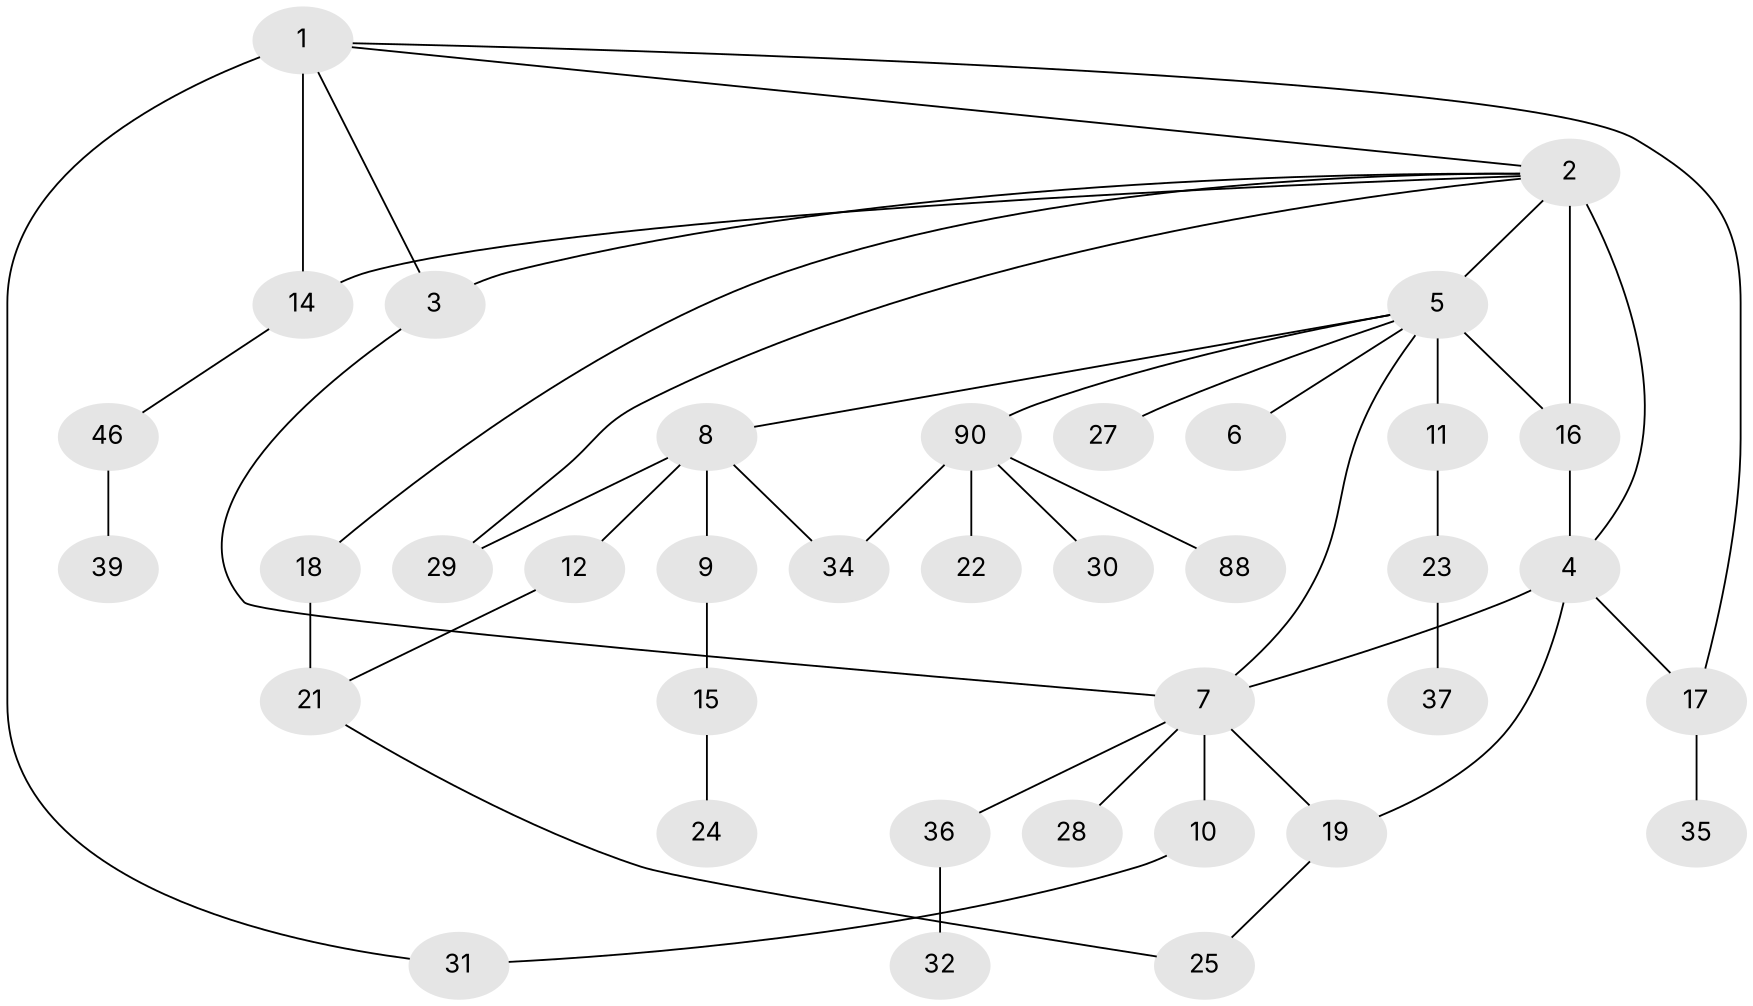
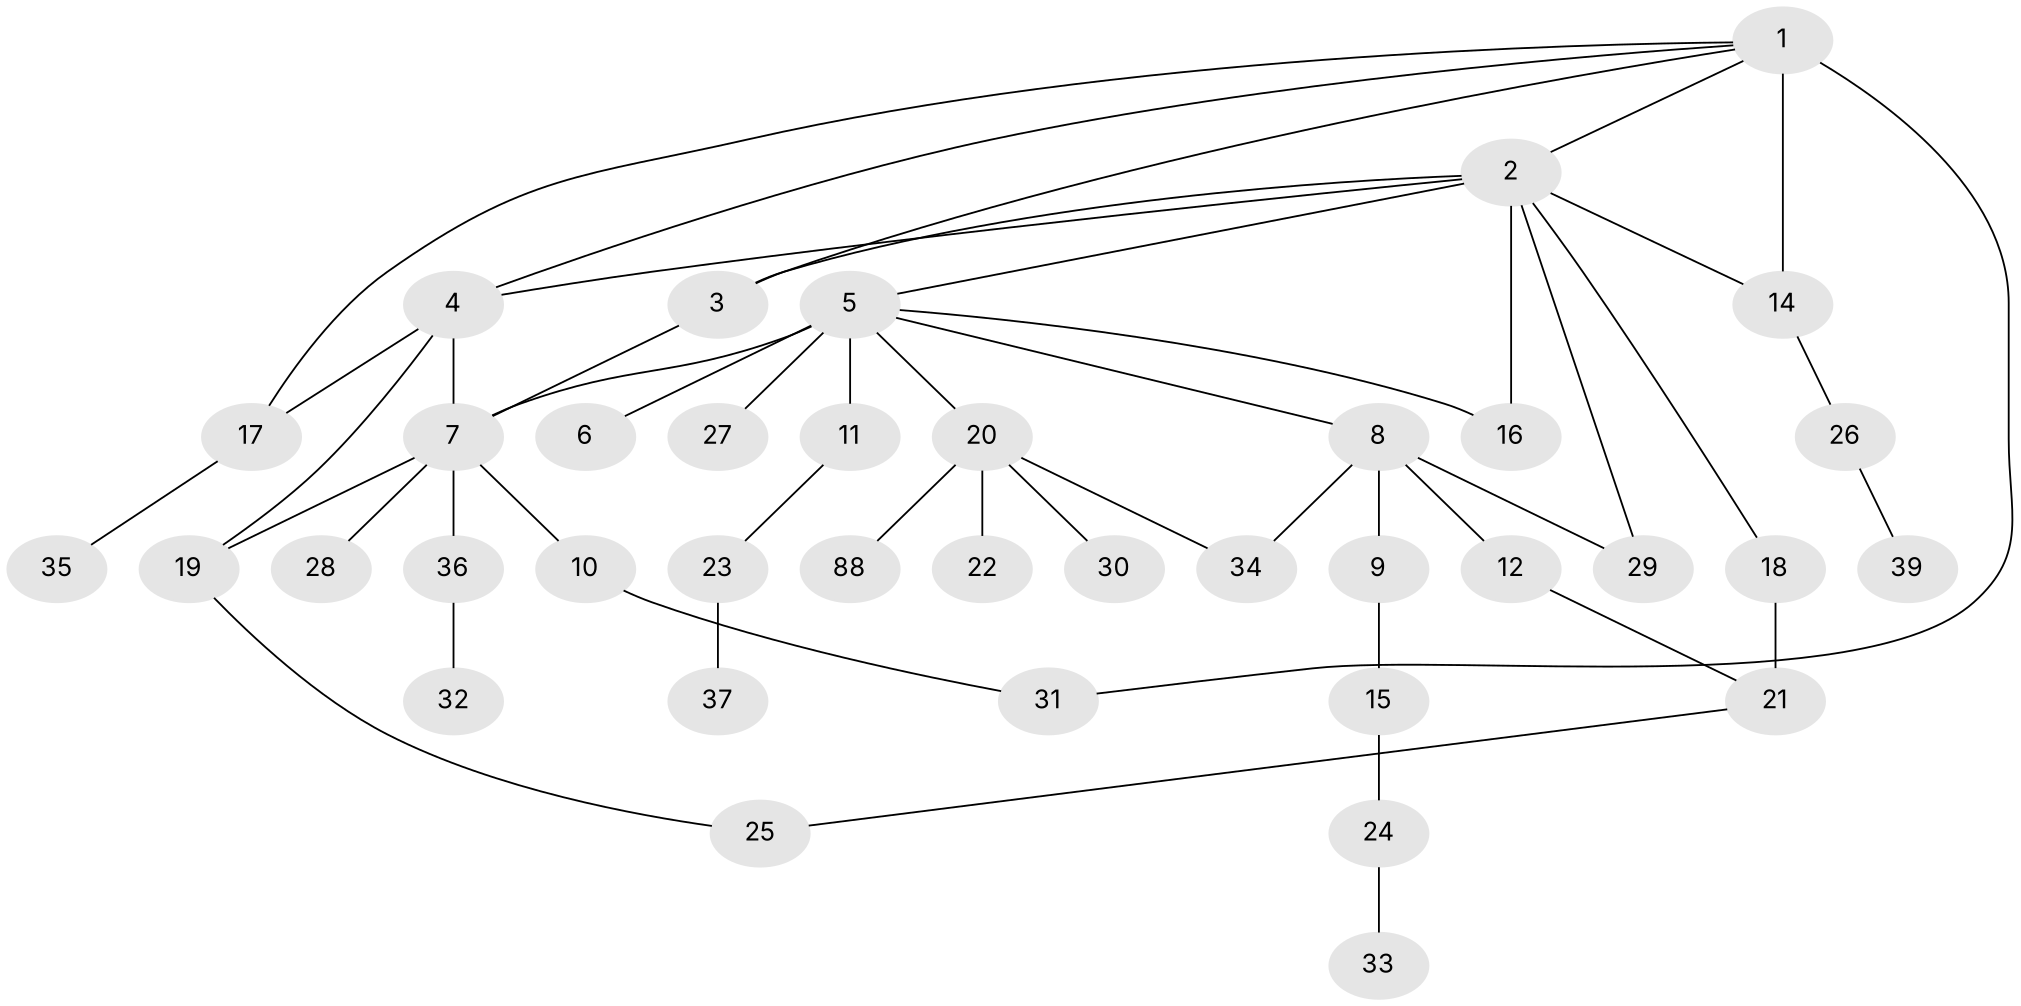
node "46": label "46" -> "26"
node "90": label "90" -> "20"
edge "16" -- "4": now "1" -- "4"
node "33": added
